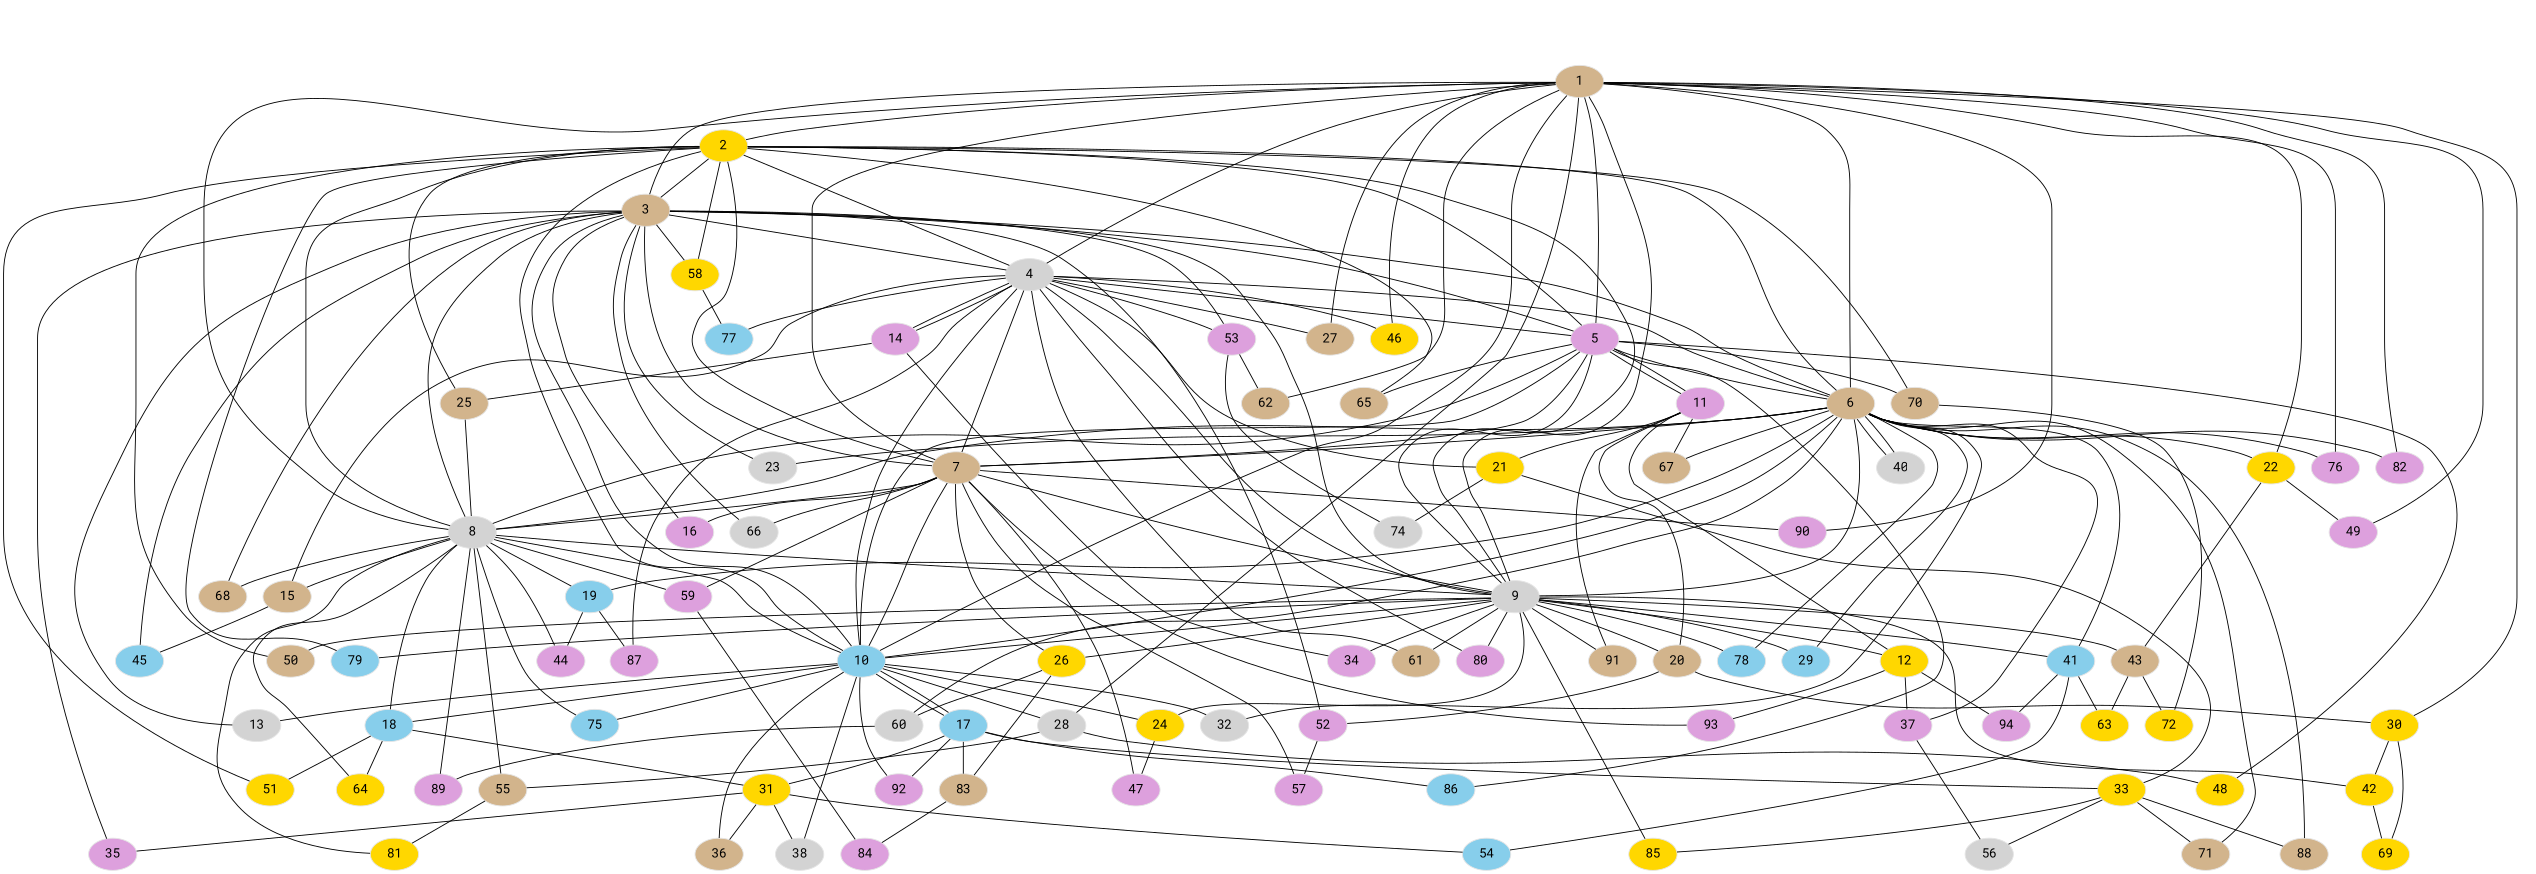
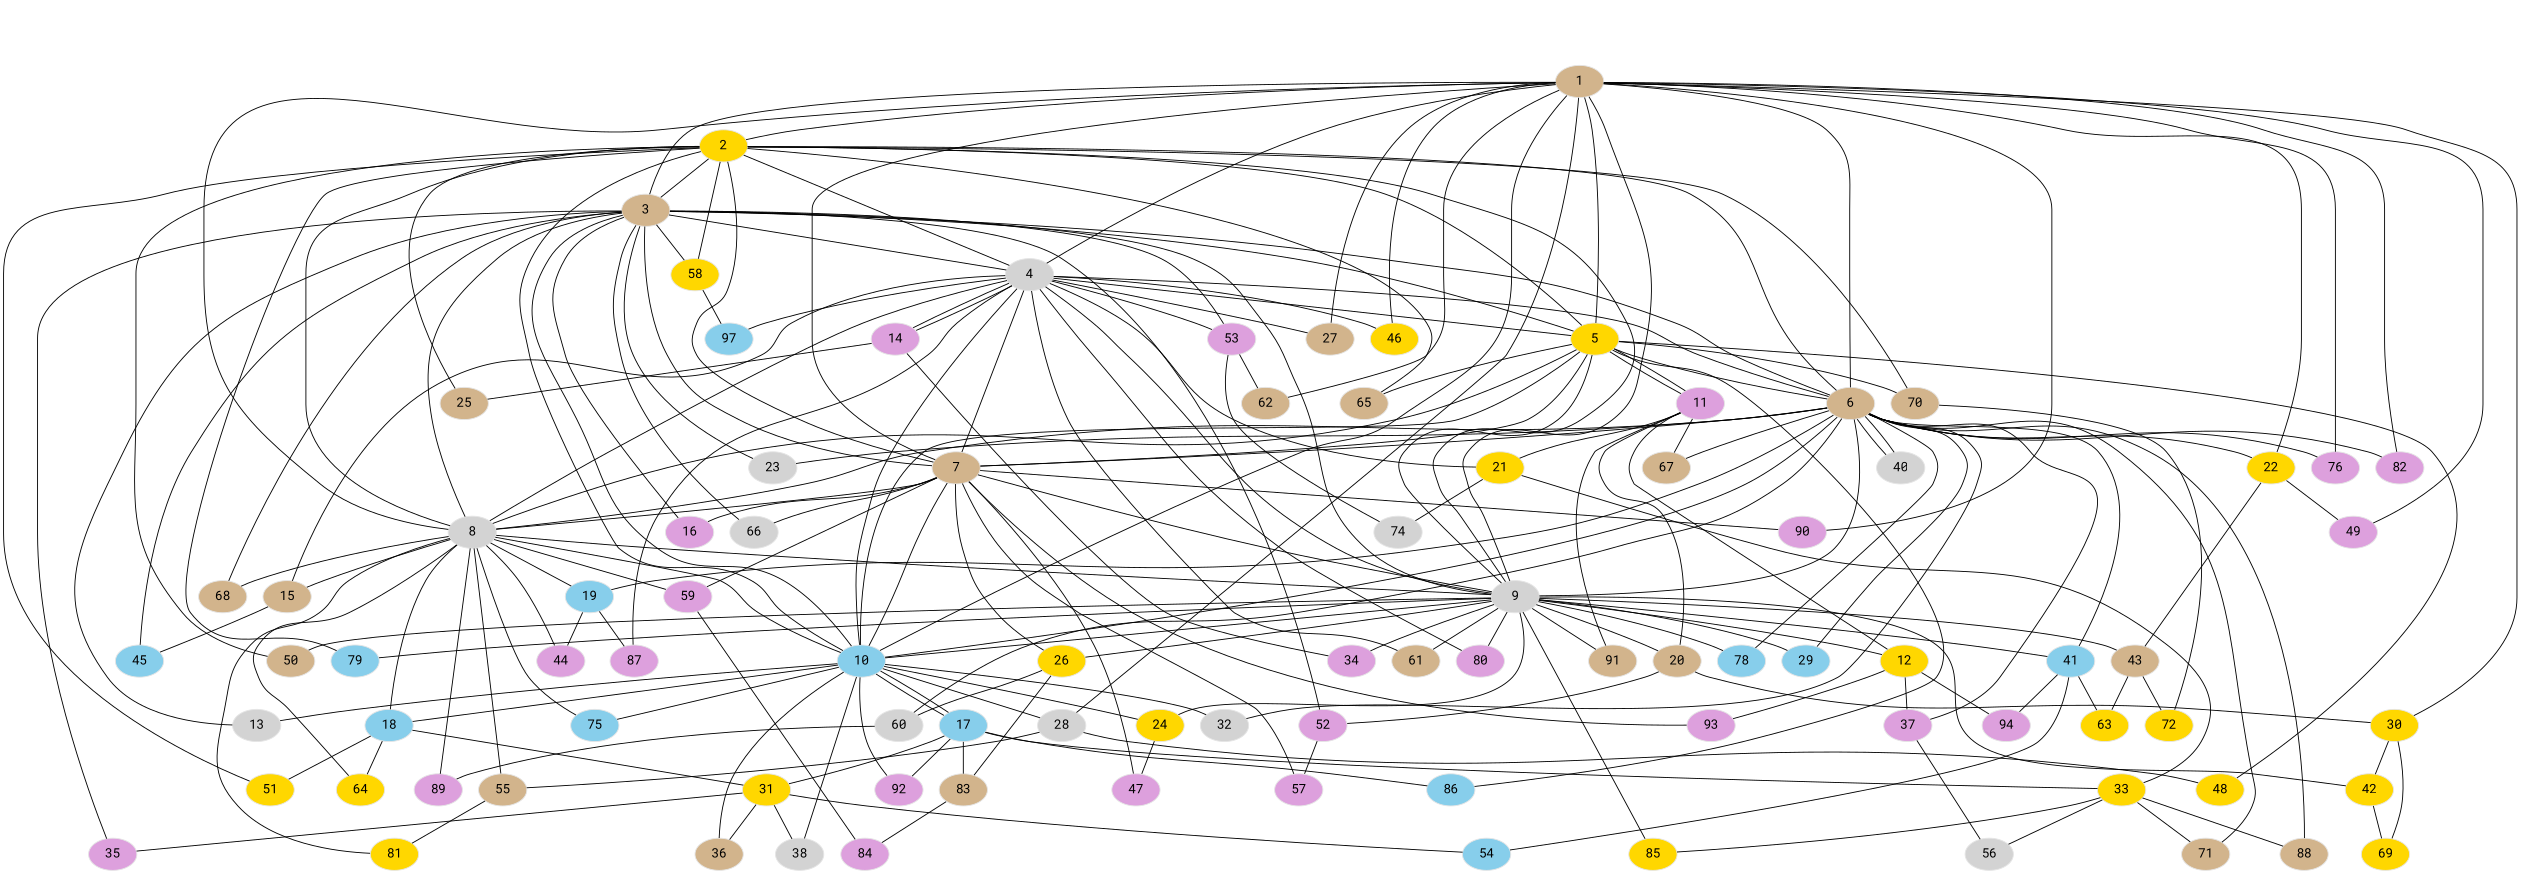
node "77": label "77" -> "97"
node "5": fillcolor plum -> gold
edge "25" -- "8": now "4" -- "8"
